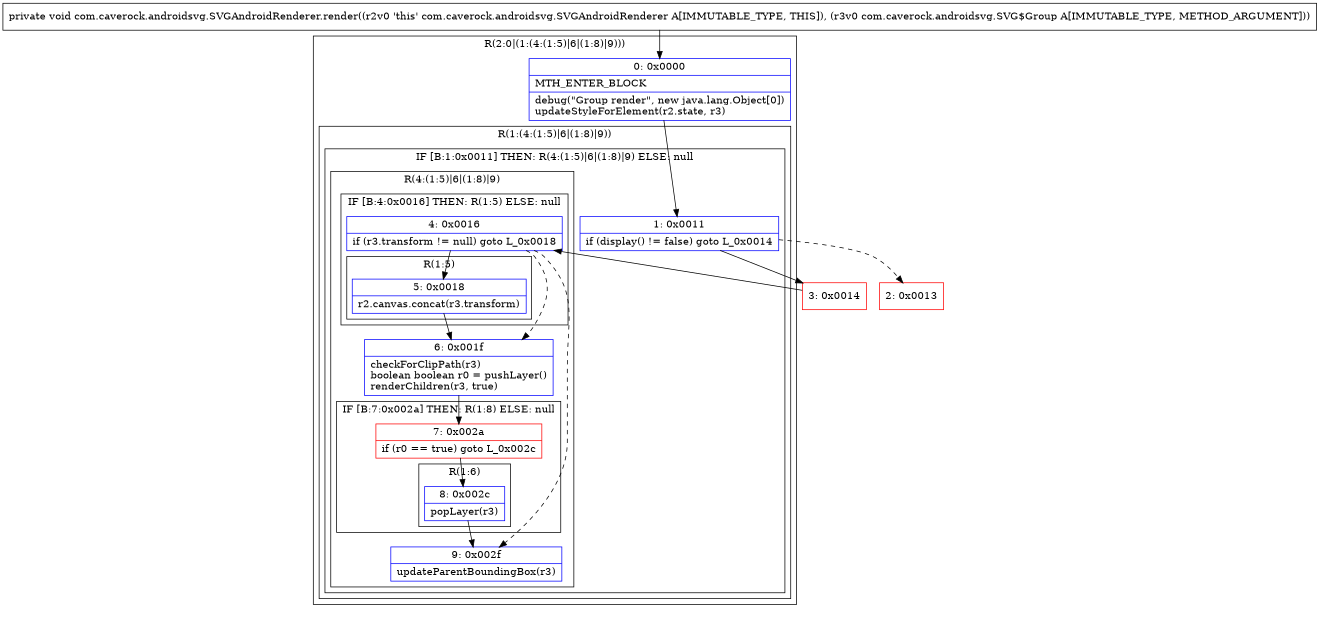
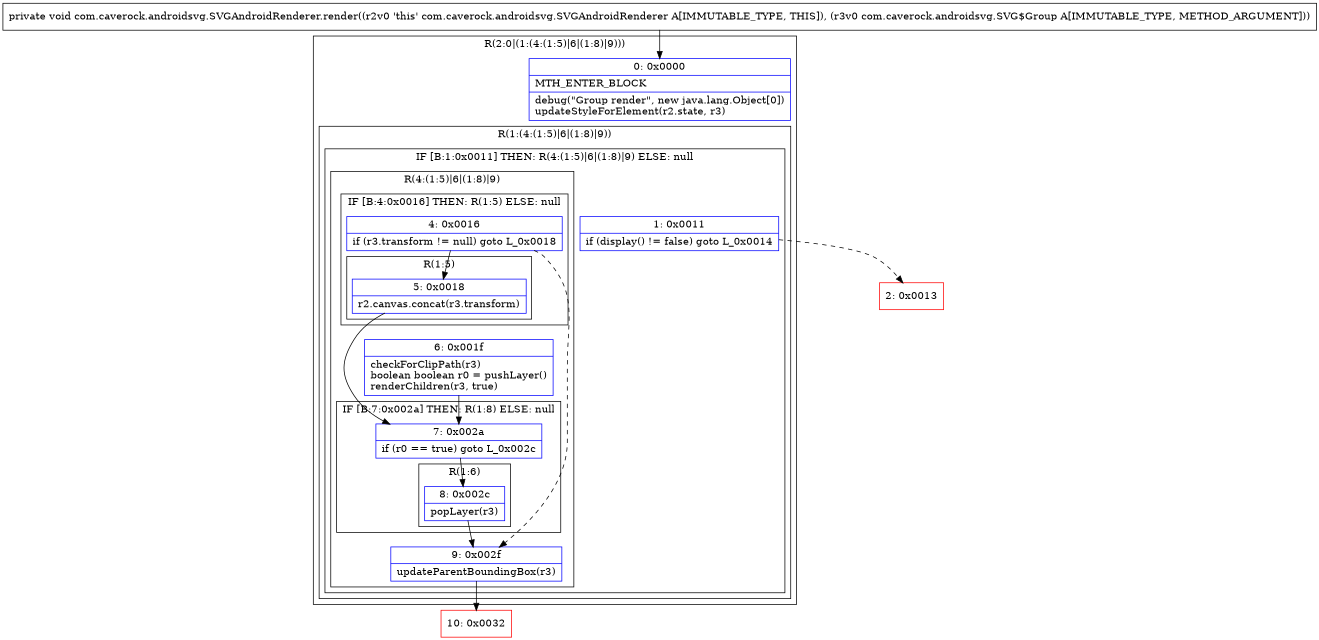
edge "0: 0x0000" -> "1: 0x0011": removed
edge "4: 0x0016" -> "6: 0x001f": removed
node "3: 0x0014": removed
edge "5: 0x0018" -> "6: 0x001f": now "5: 0x0018" -> "7: 0x002a"
node "7: 0x002a": color red -> blue
node "10: 0x0032": added
